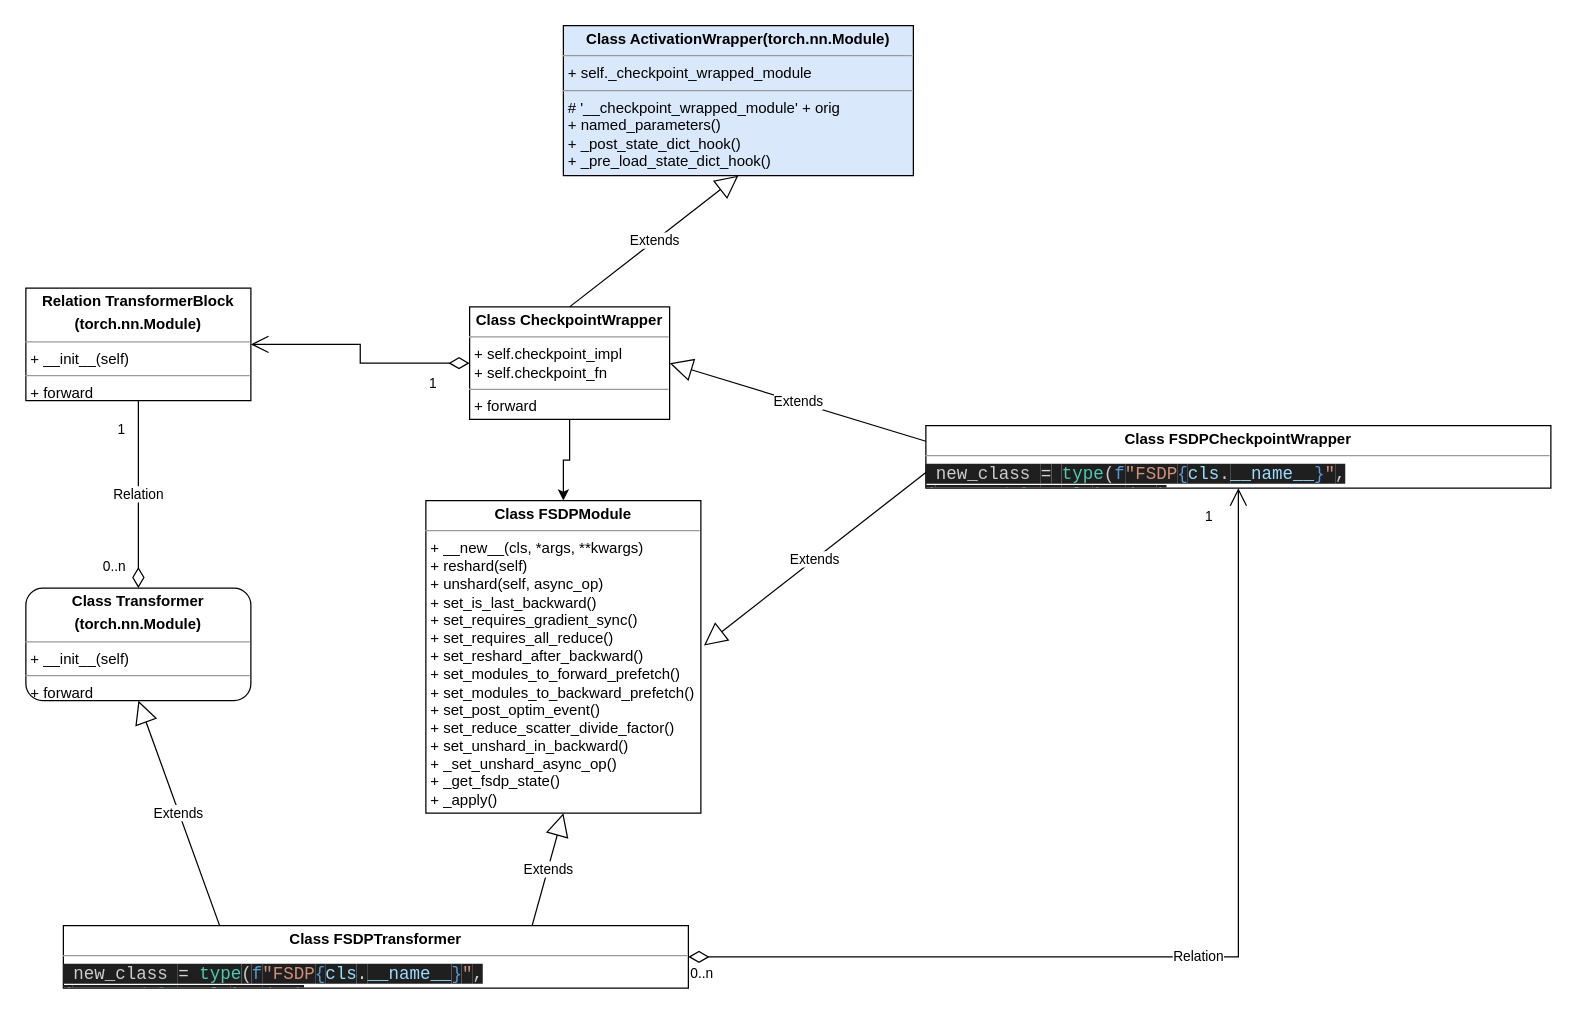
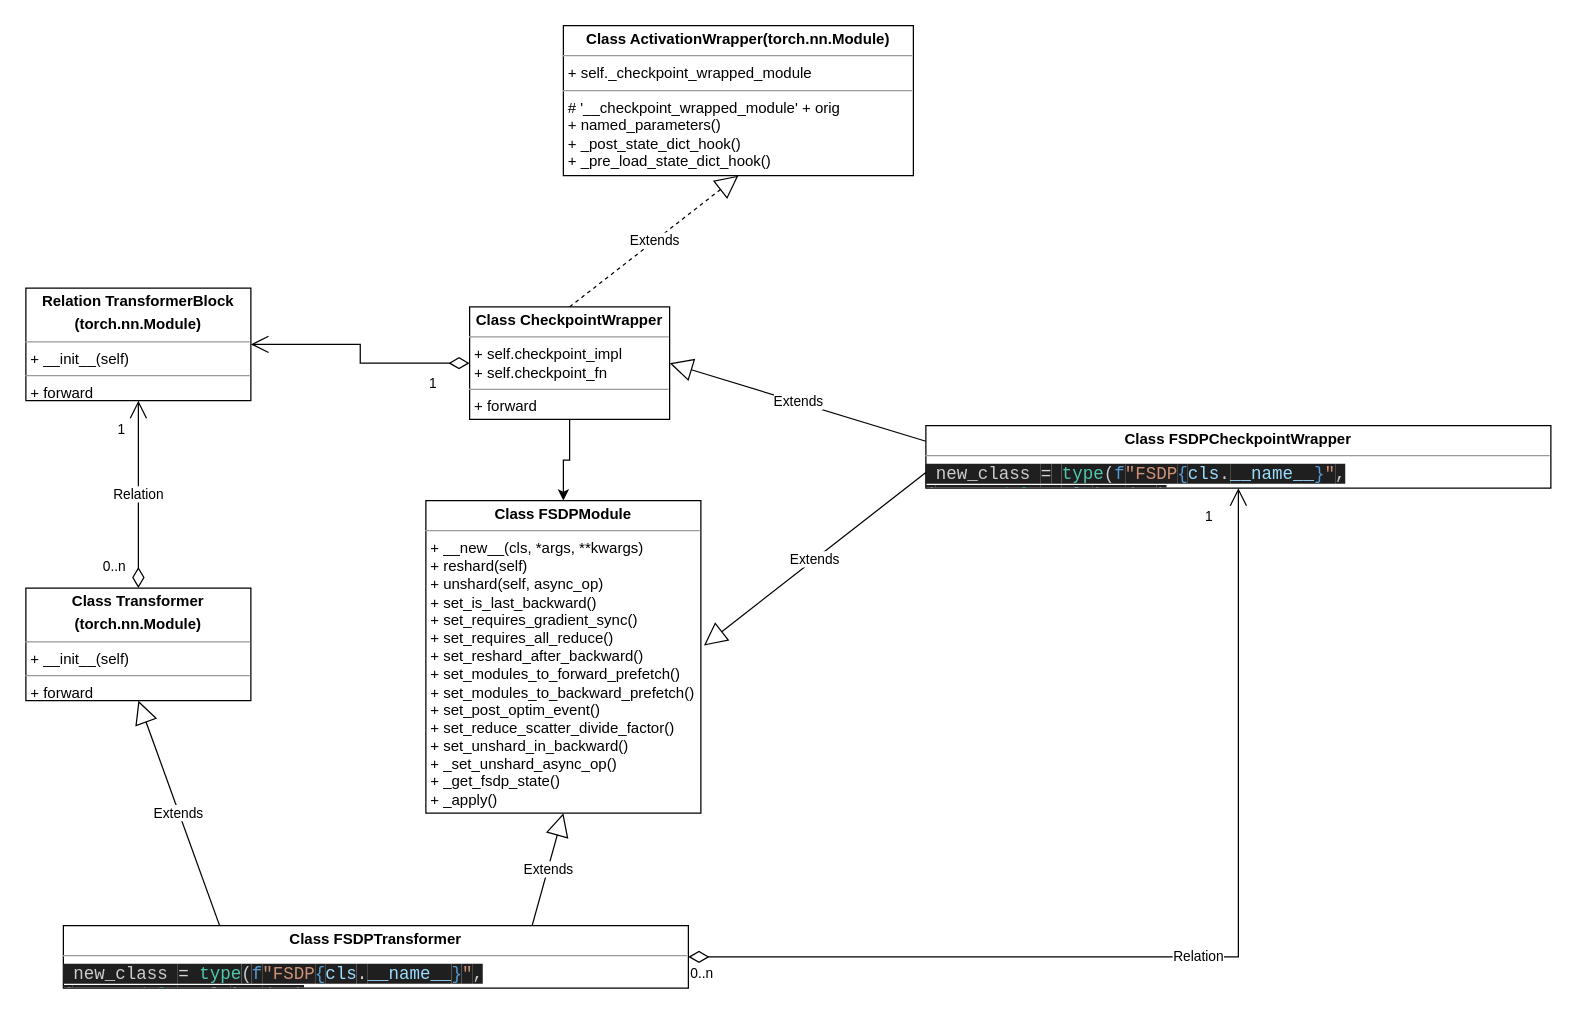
node "Class ActivationWrapper(torch.nn.Module) + self._checkpoint_wrapped_module # '__checkpoint_wrapped_module' + orig + named_parameters() + _post_state_dict_hook() + _pre_load_state_dict_hook()": fillcolor #dae8fc -> #ffffff
edge "Class CheckpointWrapper + self.checkpoint_impl + self.checkpoint_fn + forward" -> "Class ActivationWrapper(torch.nn.Module) + self._checkpoint_wrapped_module # '__checkpoint_wrapped_module' + orig + named_parameters() + _post_state_dict_hook() + _pre_load_state_dict_hook()": style solid -> dashed
edge "Relation TransformerBlock (torch.nn.Module) + __init__(self) + forward" -> "Class Transformer (torch.nn.Module) + __init__(self) + forward": arrowhead none -> open
node "Class Transformer (torch.nn.Module) + __init__(self) + forward": shape rounded rectangle -> rectangle
